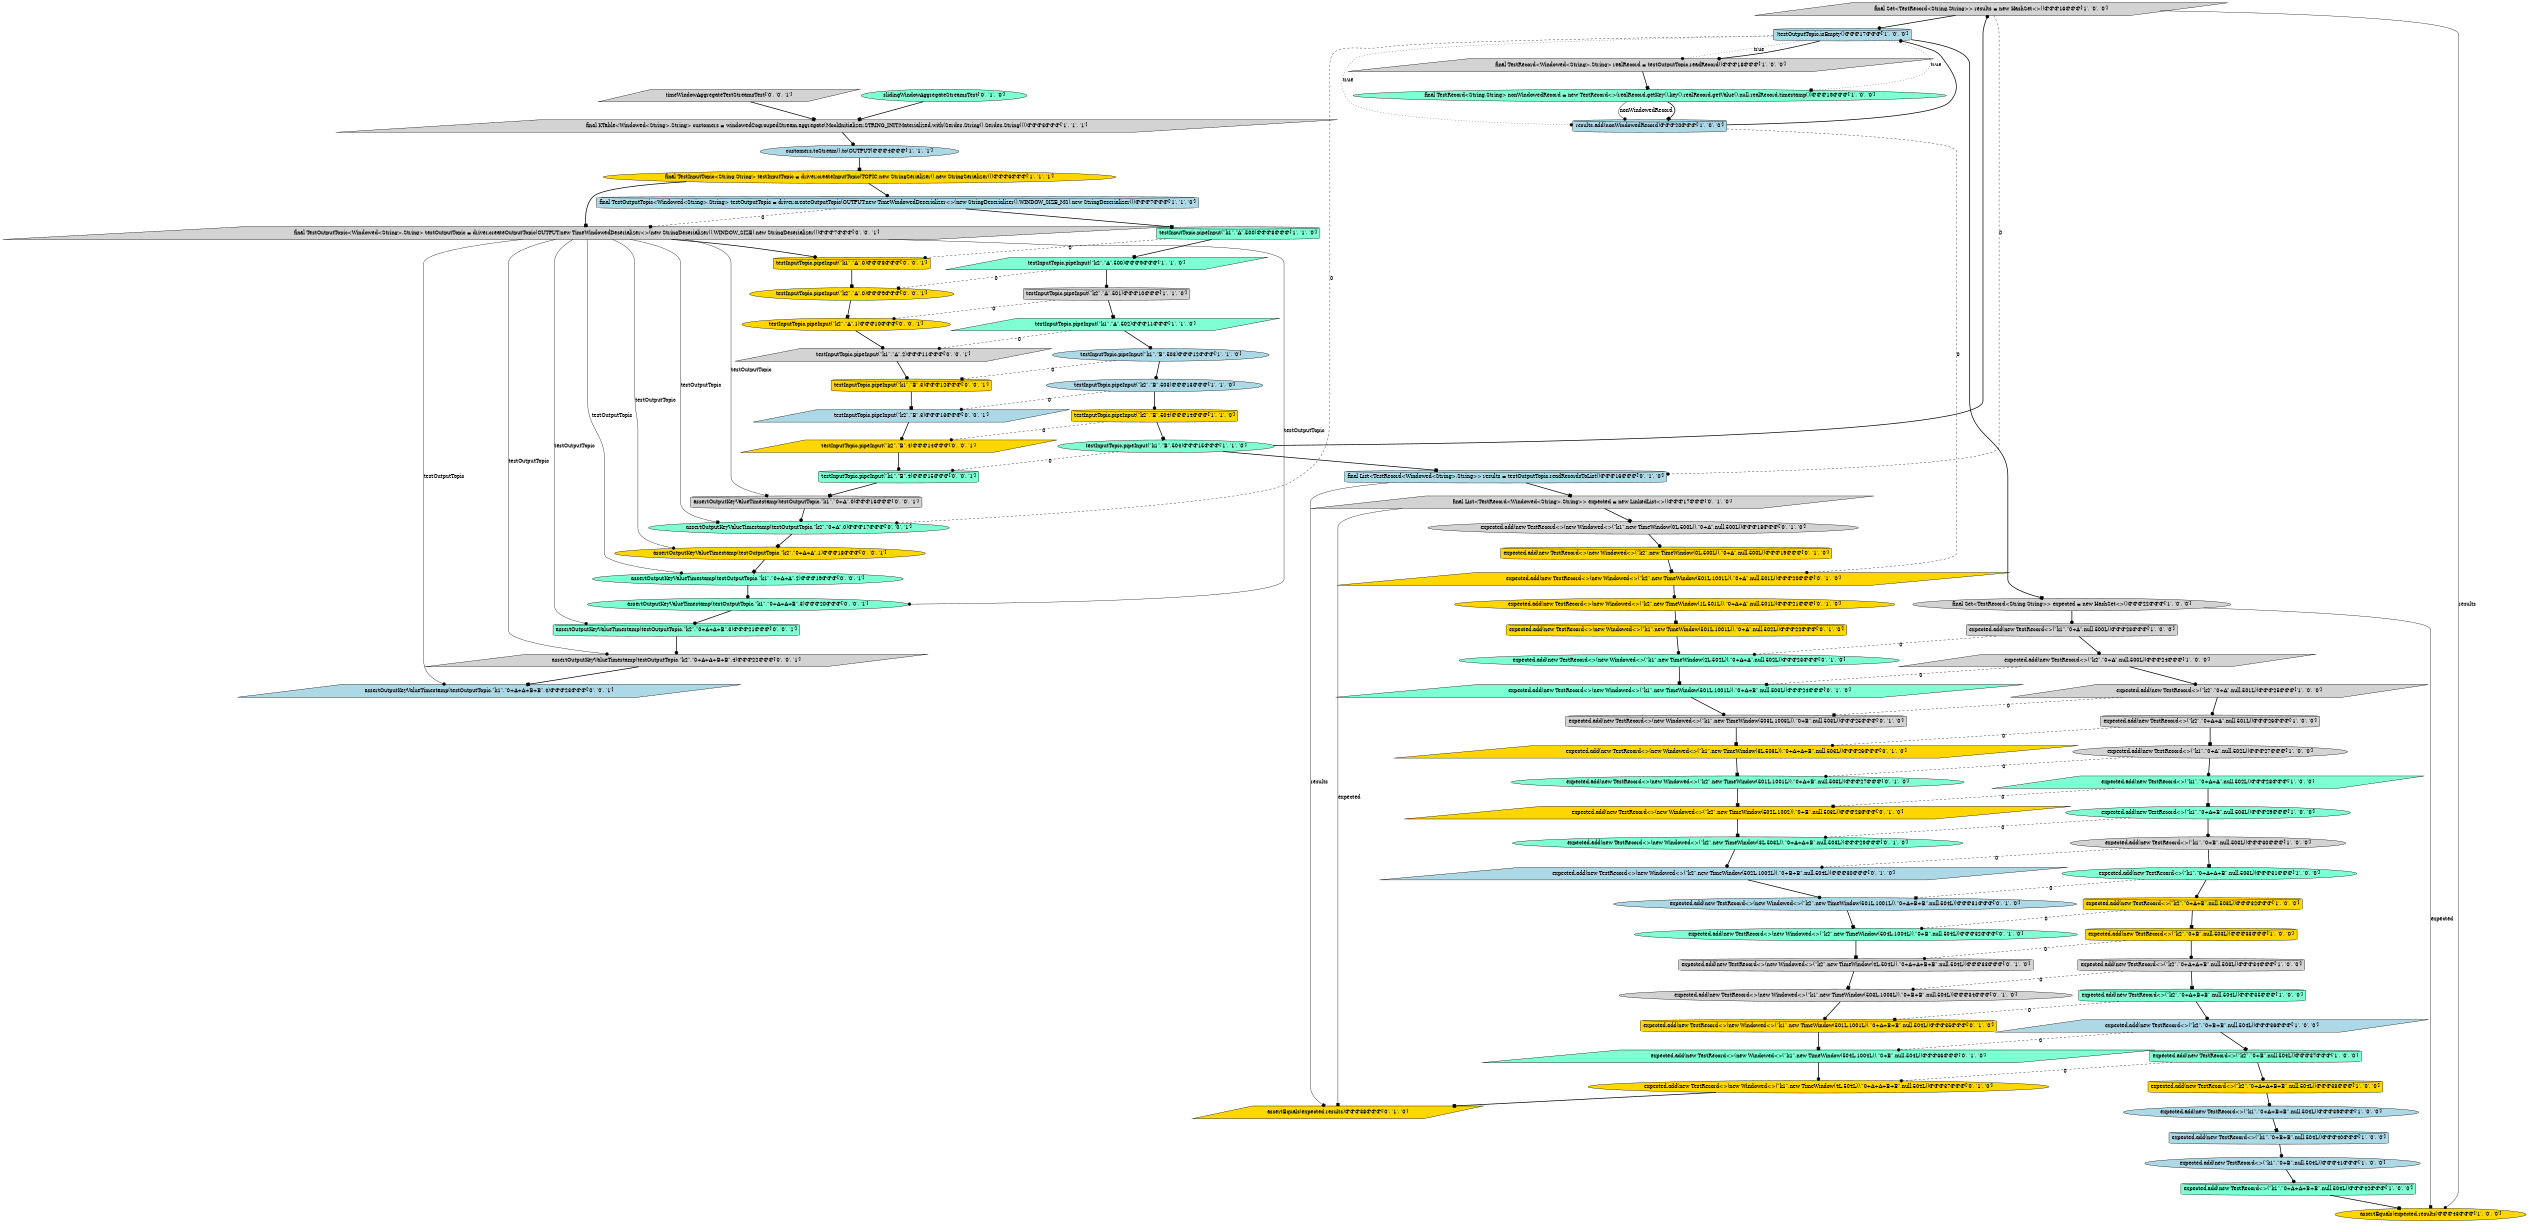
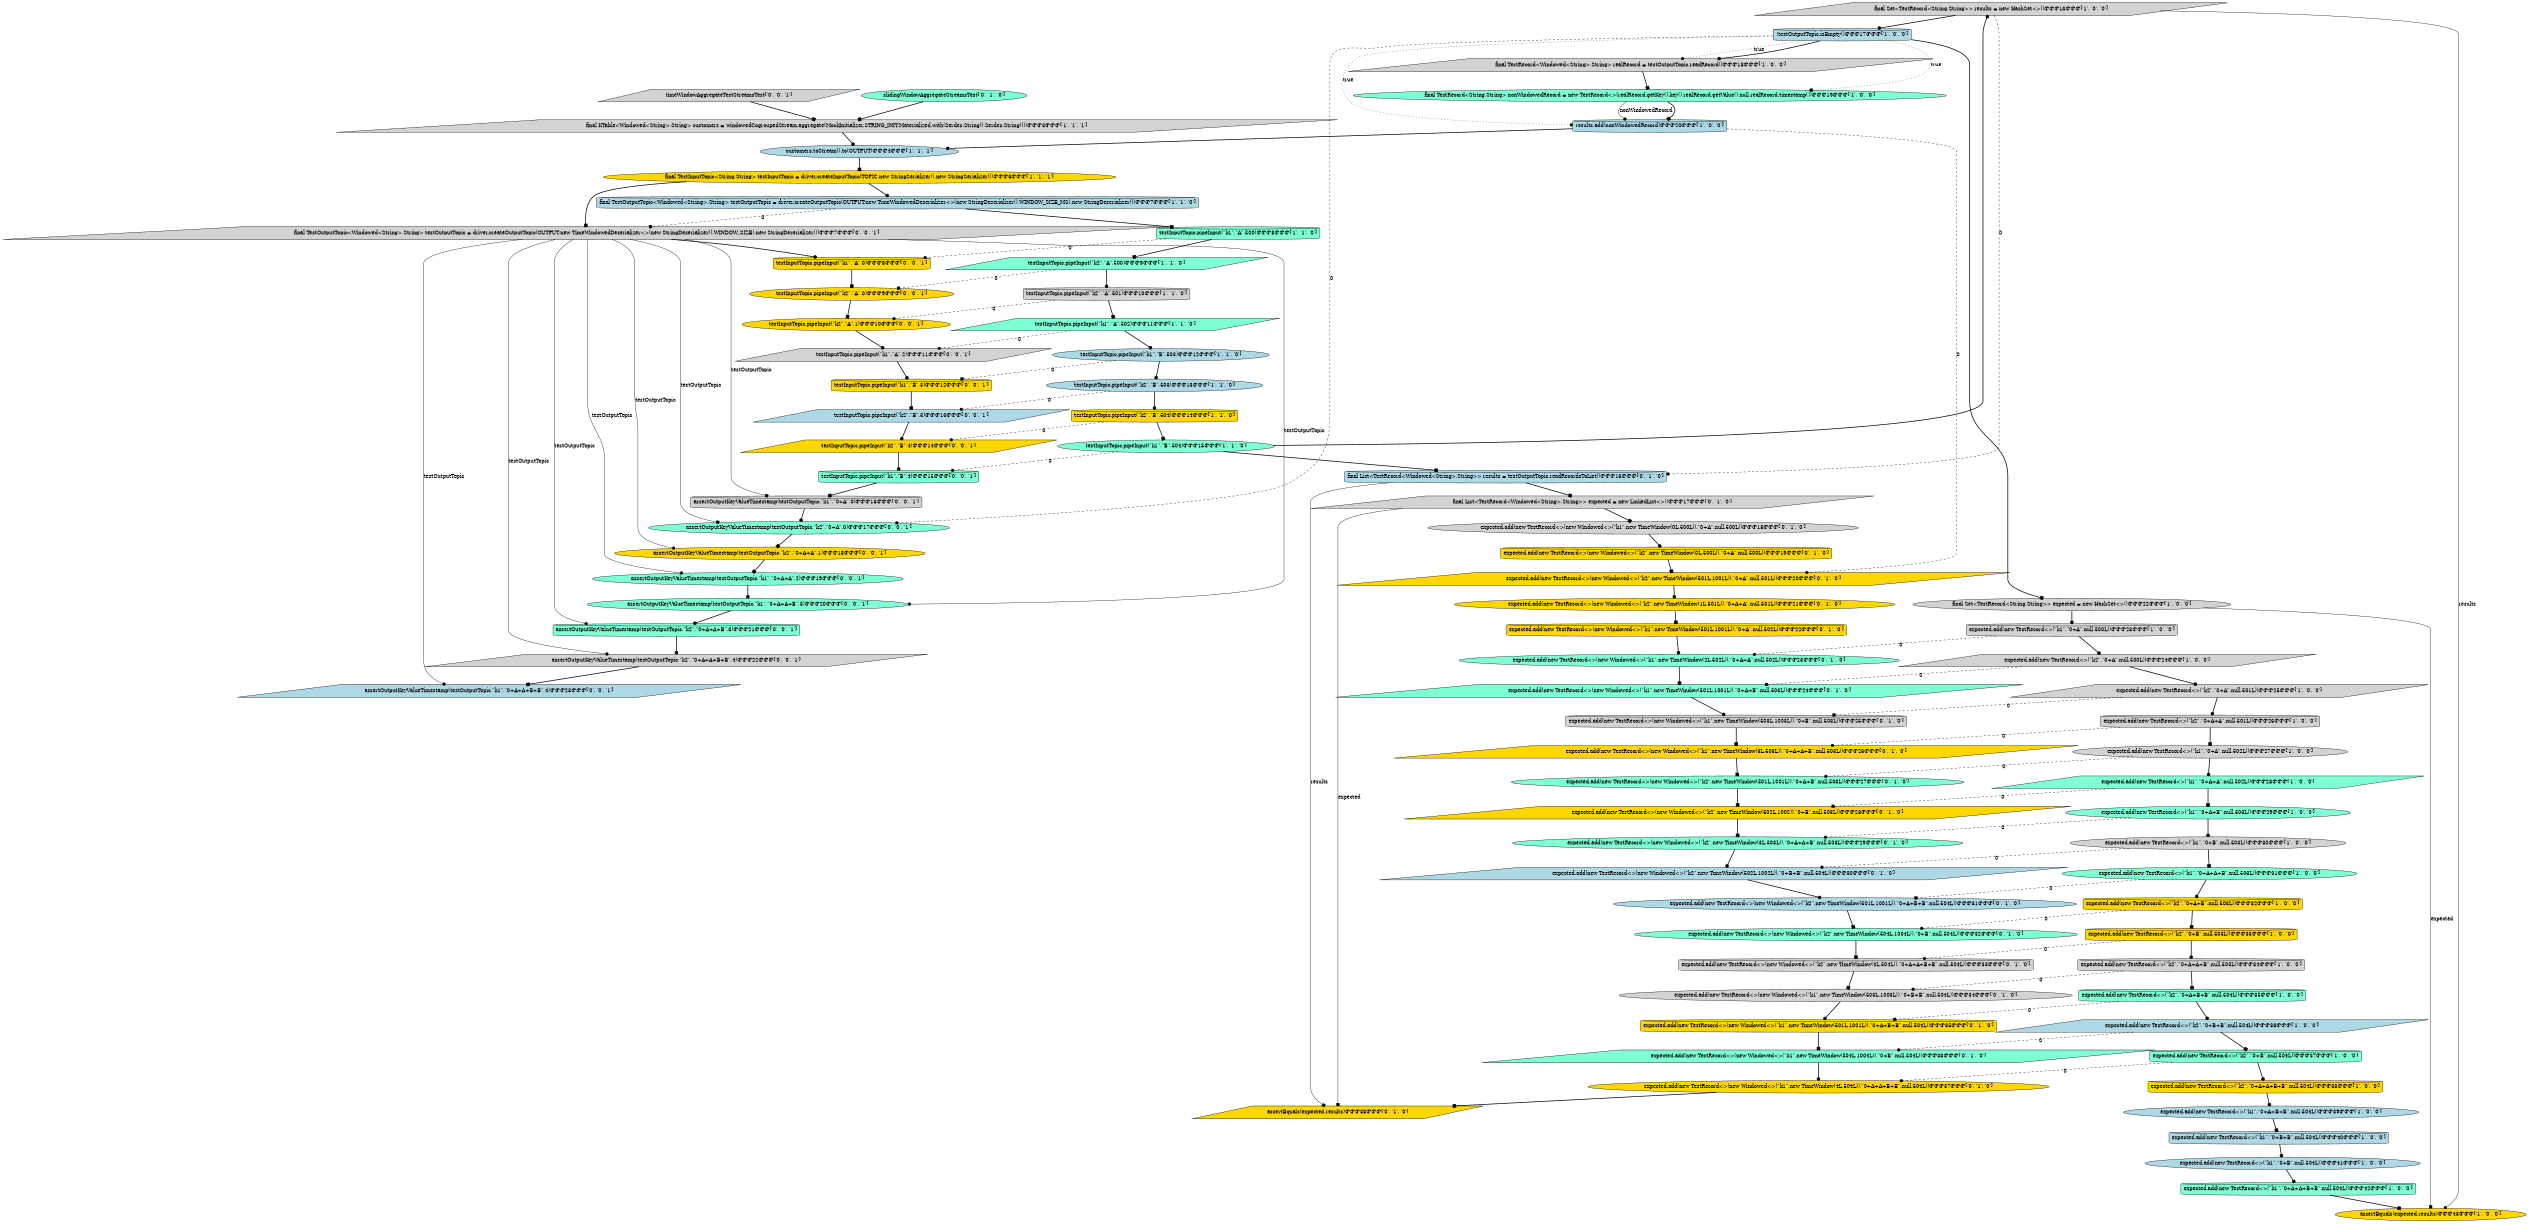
edge "results.add(nonWindowedRecord)@@@20@@@['1', '0', '0']" -> "!testOutputTopic.isEmpty()@@@17@@@['1', '0', '0']": now "results.add(nonWindowedRecord)@@@20@@@['1', '0', '0']" -> "customers.toStream().to(OUTPUT)@@@4@@@['1', '1', '1']"
